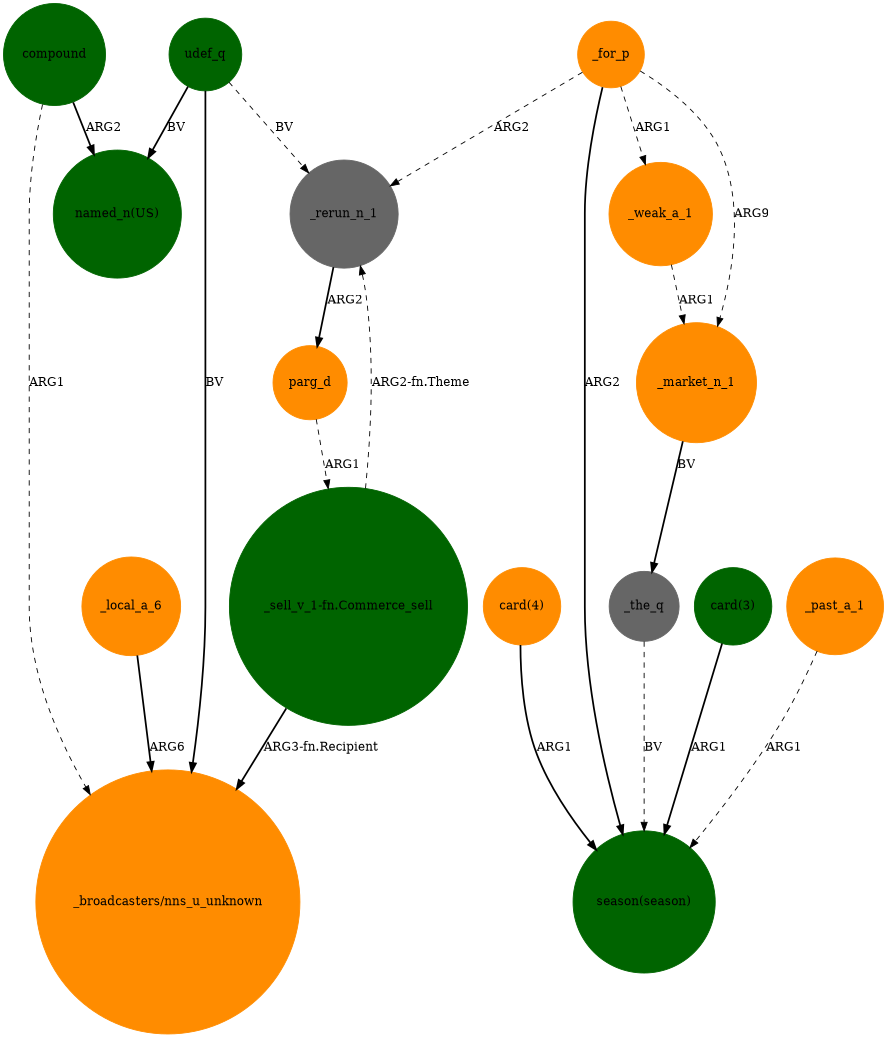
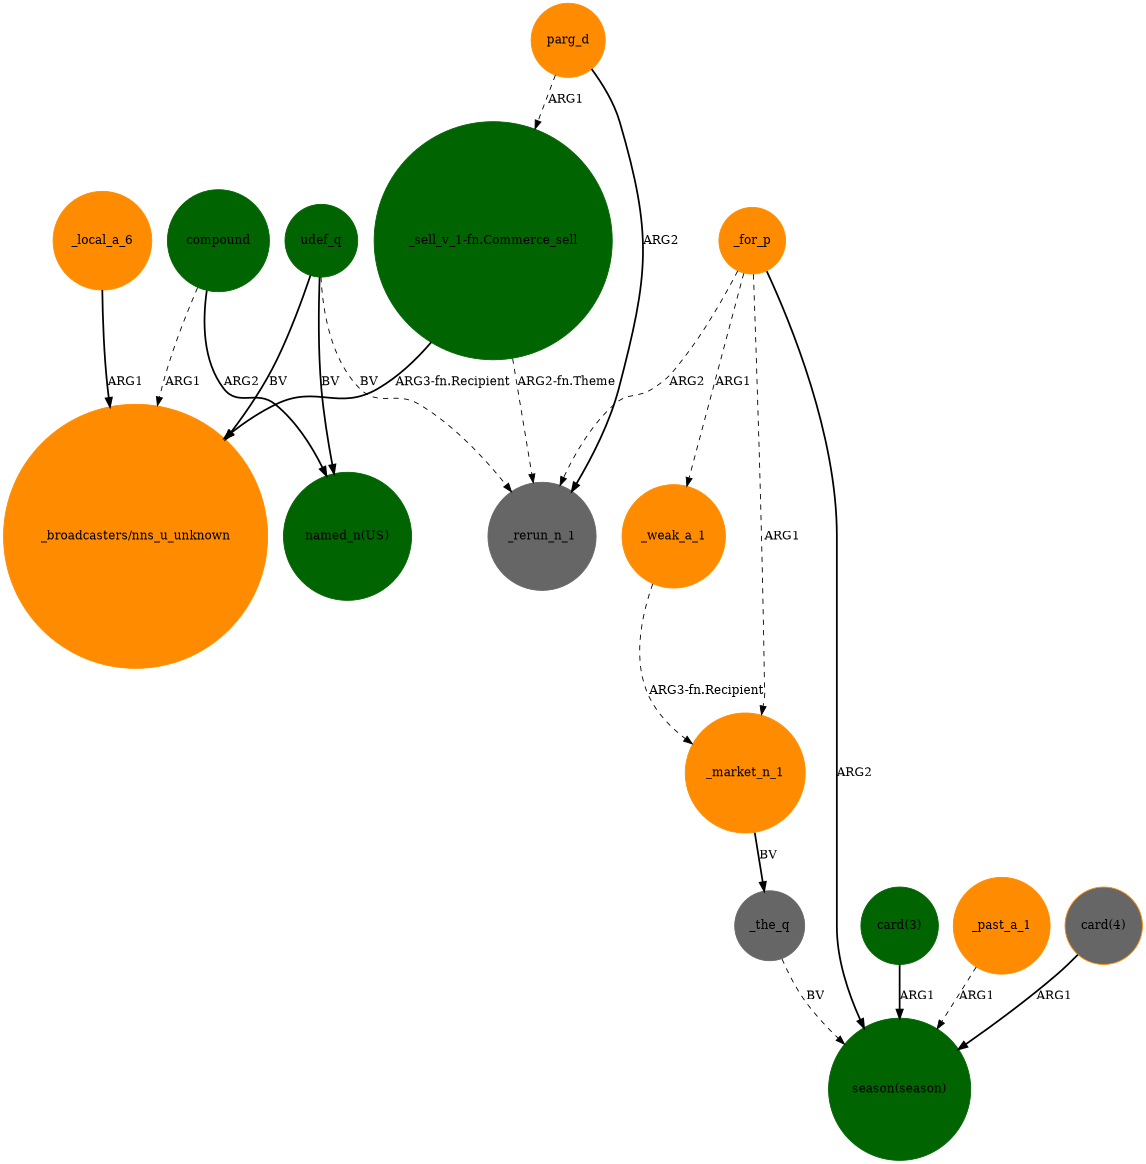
edge "_for_p" -> "_market_n_1": label "ARG9" -> "ARG1"
edge "_weak_a_1" -> "_market_n_1": label "ARG1" -> "ARG3-fn.Recipient"
edge "_rerun_n_1" -> "parg_d": reversed
node "card(4)": fillcolor darkorange -> gray40
edge "_local_a_6" -> "_broadcasters/nns_u_unknown": label "ARG6" -> "ARG1"
